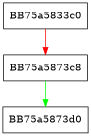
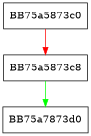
node "BB75a5833c0": label "BB75a5833c0" -> "BB75a5873c0"
node "BB75a5873d0": label "BB75a5873d0" -> "BB75a7873d0"
